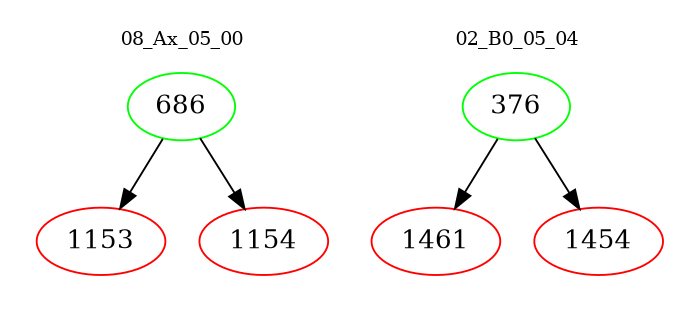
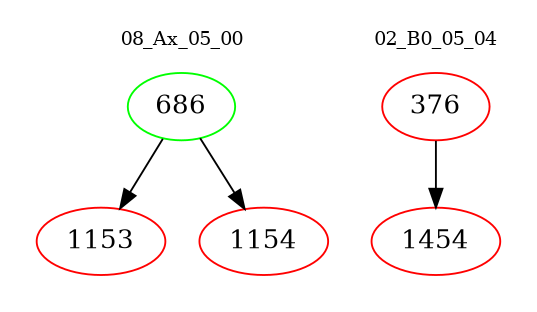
node "376": color green -> red
node "1461": removed
